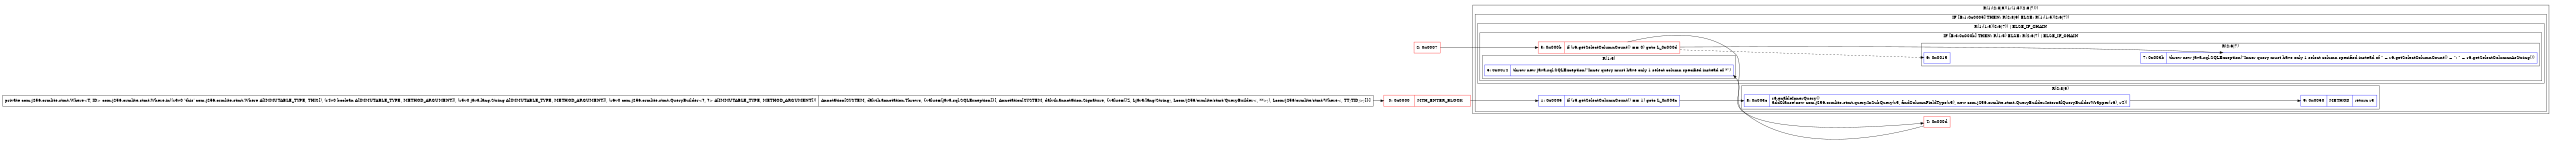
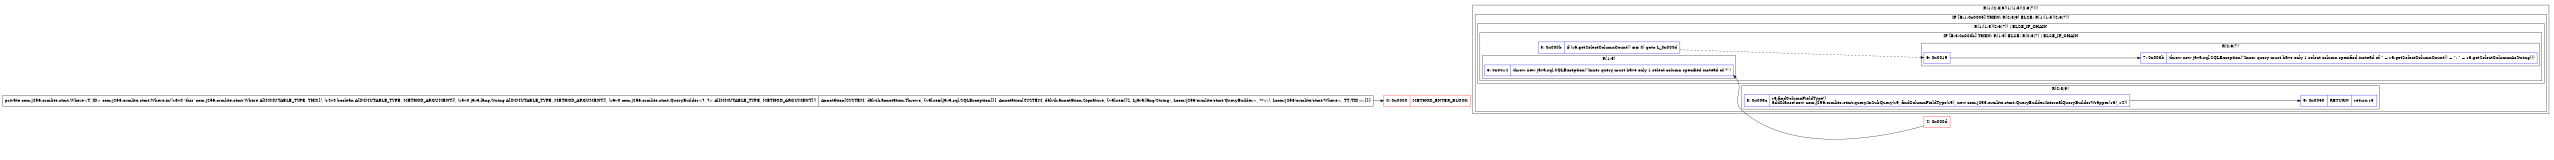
edge "3: 0x000b" -> "7: 0x003b": now "6: 0x0015" -> "7: 0x003b"
node "2: 0x0007": removed
node "3: 0x000b": color red -> blue
node "8: 0x003c": text "r6.enableInnerQuery()" -> "r6.findColumnFieldType()"
node "0: 0x0000": text "MTH_ENTER_BLOCK" -> "METHOD_ENTER_BLOCK"
node "1: 0x0005": removed
node "9: 0x0050": text "METHOD" -> "RETURN"
edge "3: 0x000b" -> "4: 0x000d": removed
